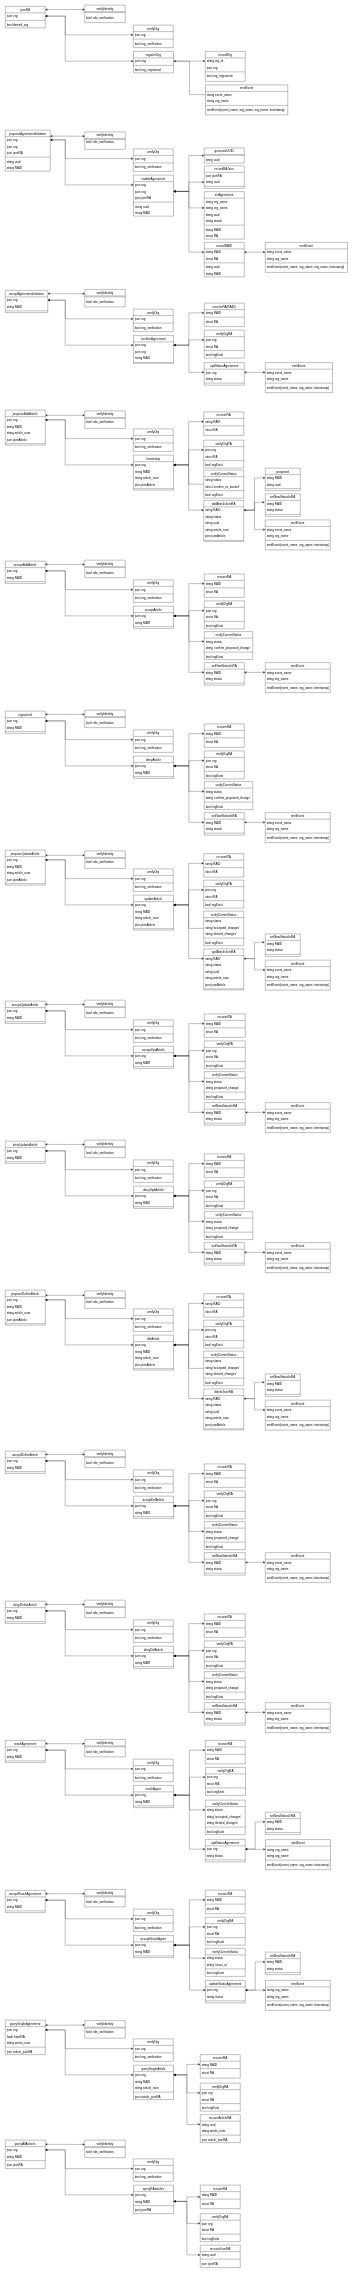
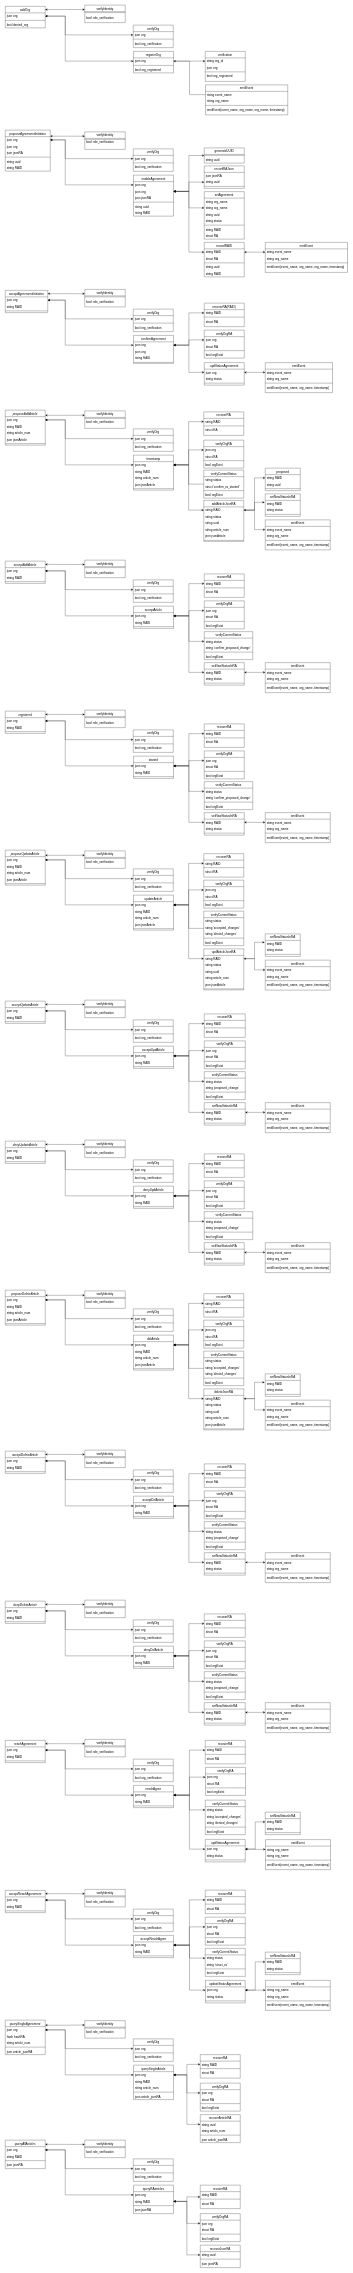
node "jsonRA": label "jsonRA" -> "addOrg"
node "recordOrg": label "recordOrg" -> "verification"
node "denyArticle": label "denyArticle" -> "started"
